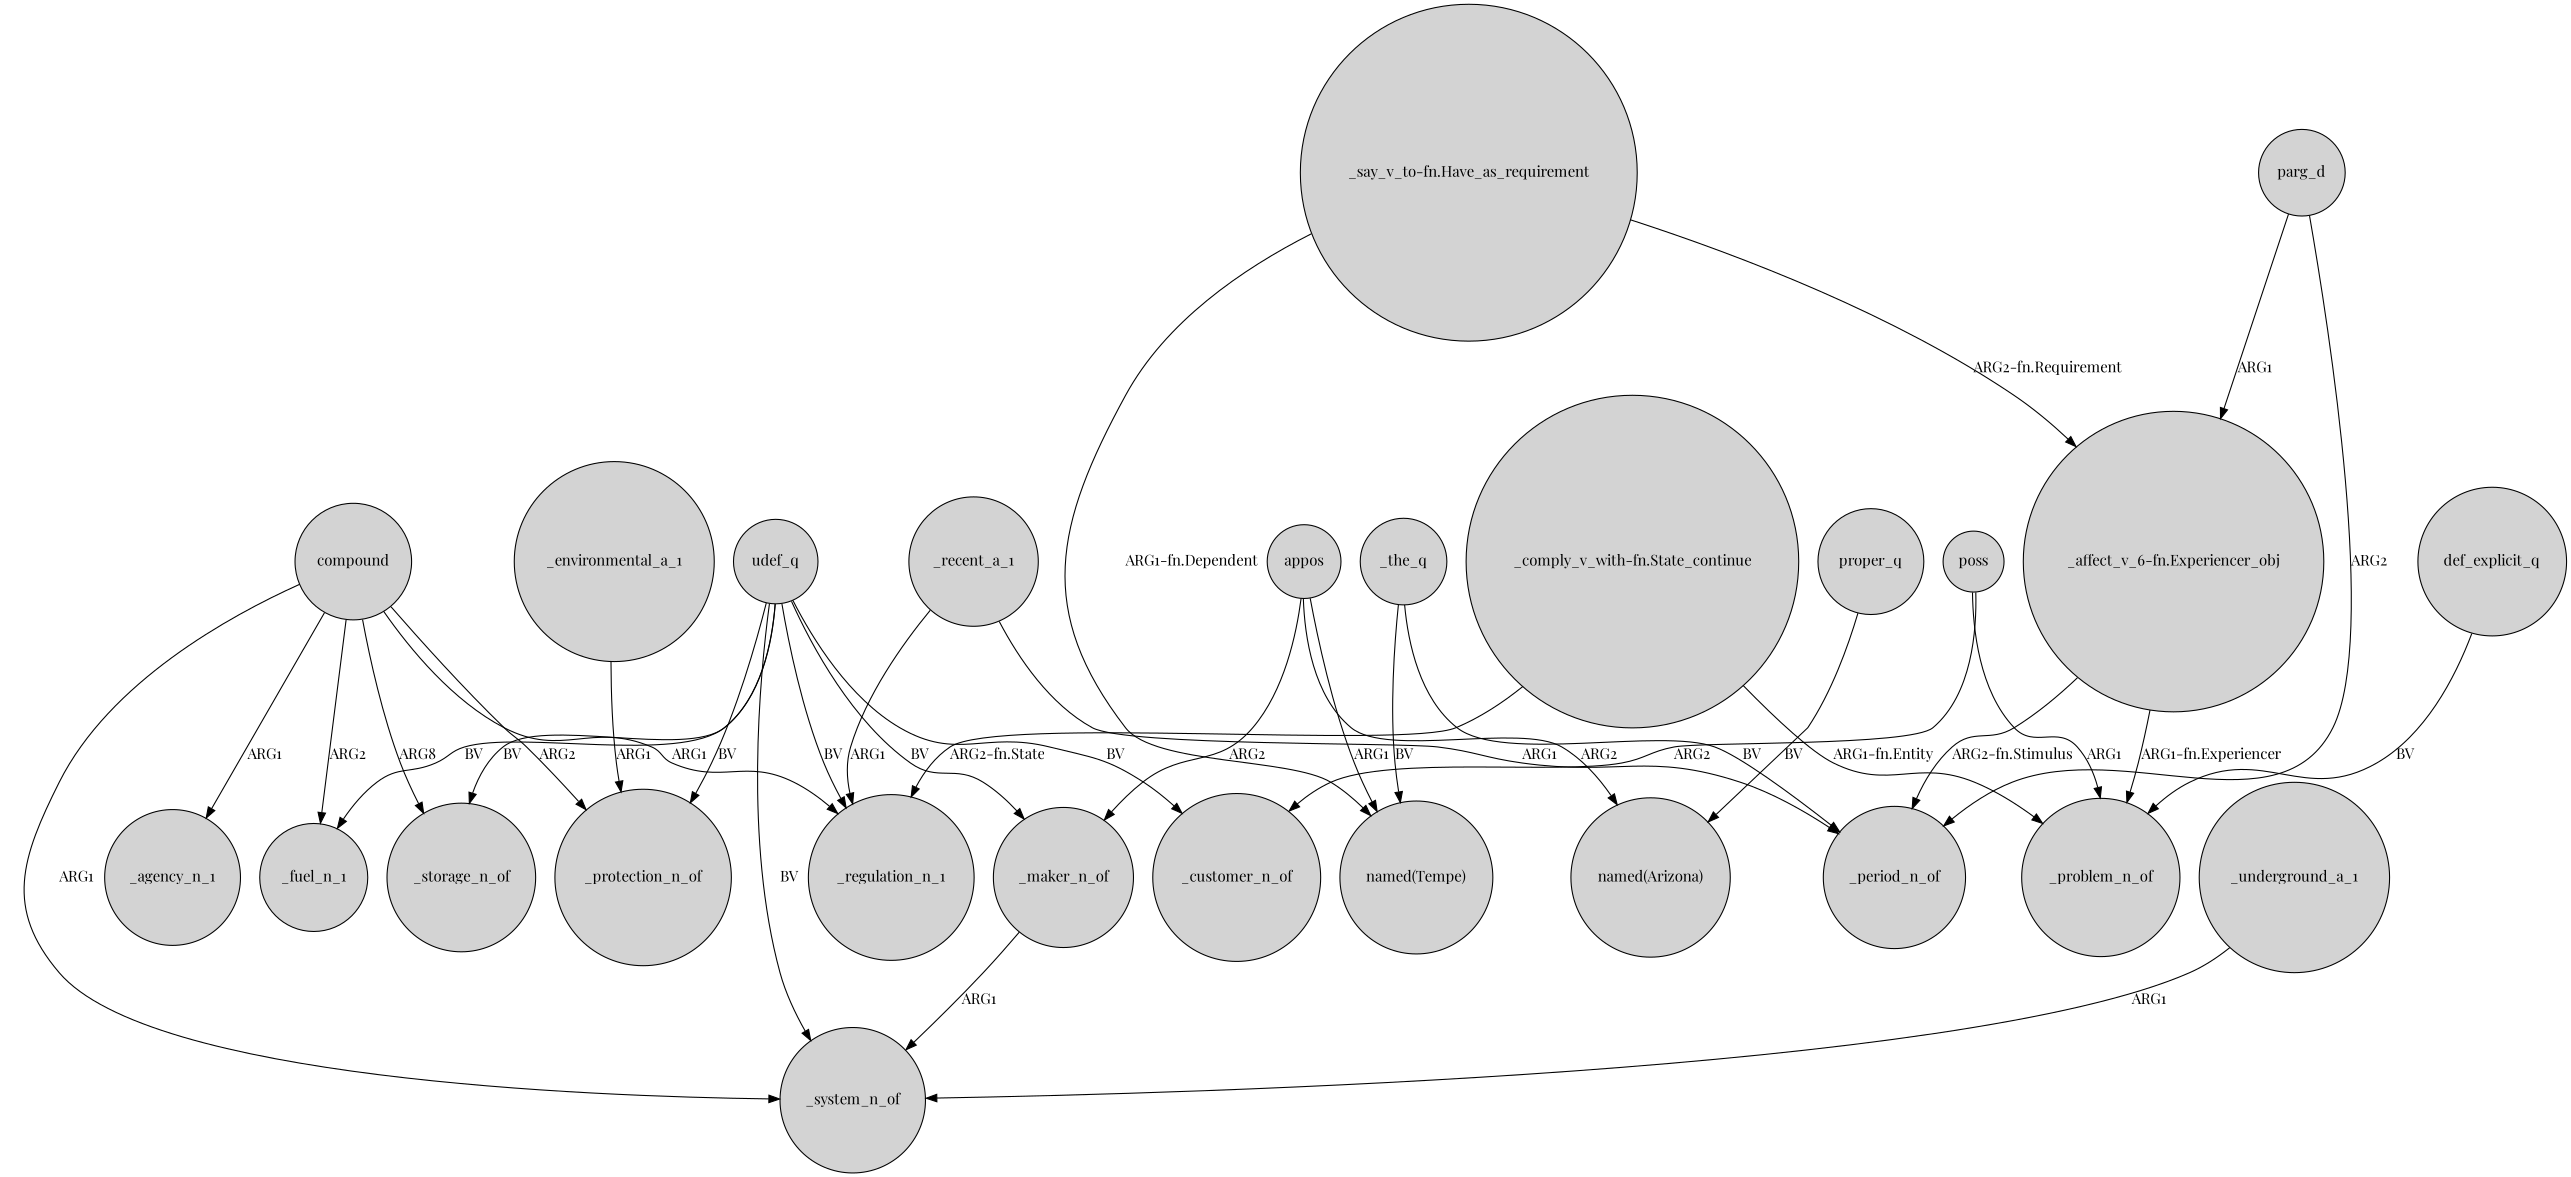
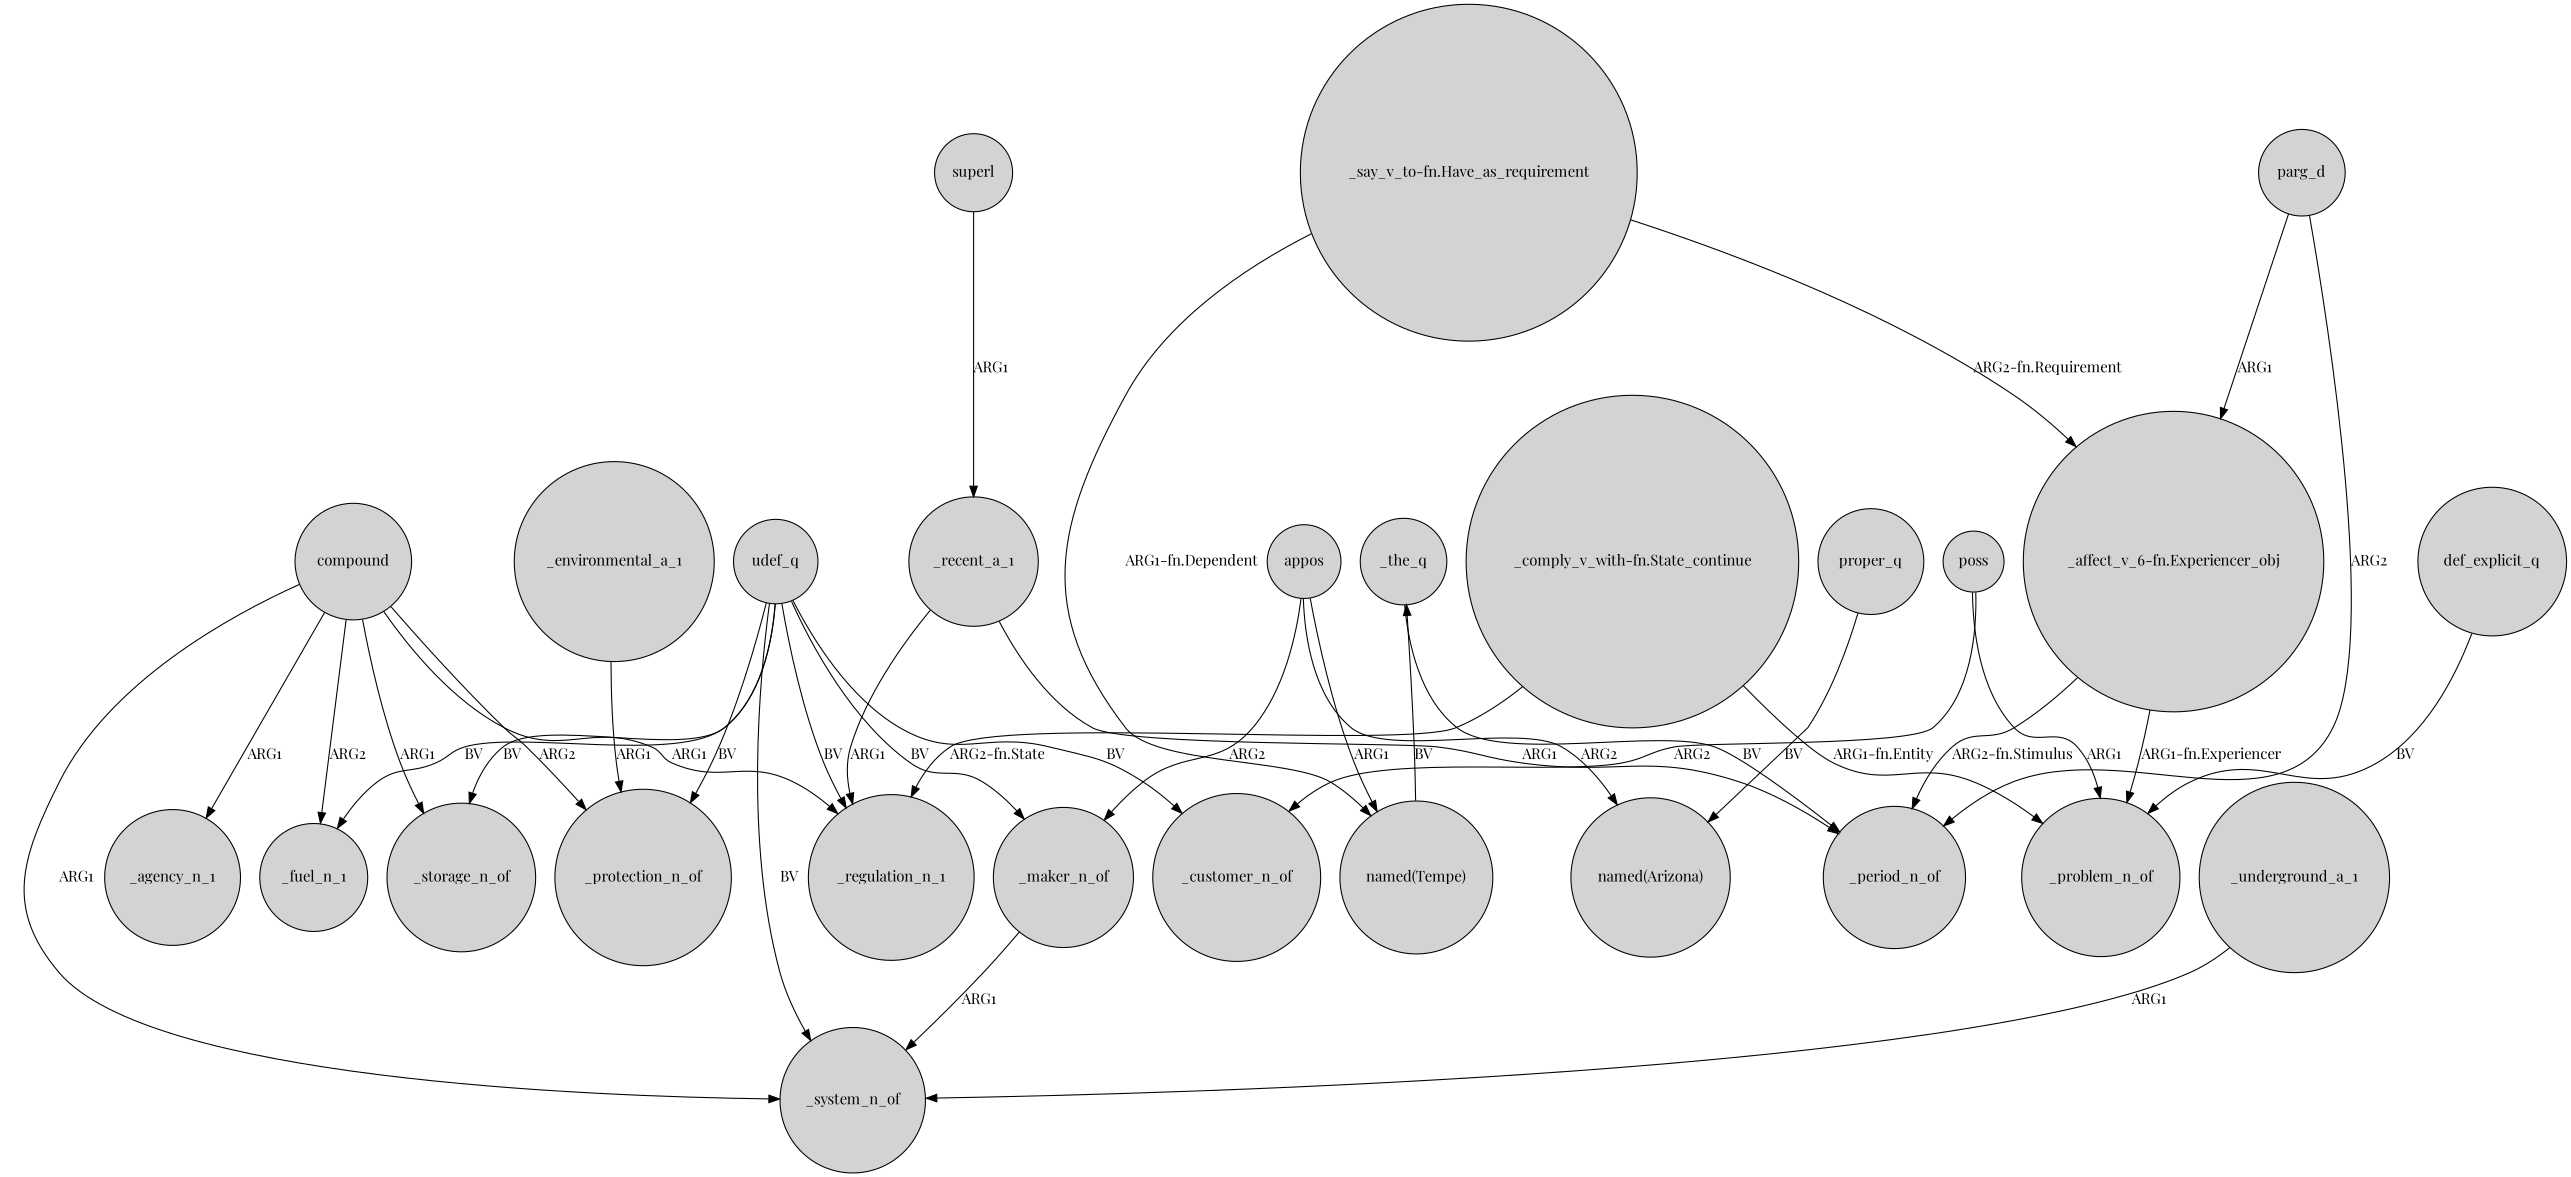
node "superl": added
edge "_the_q" -> "named(Tempe)": reversed
edge "compound" -> "_storage_n_of": label "ARG8" -> "ARG1"
